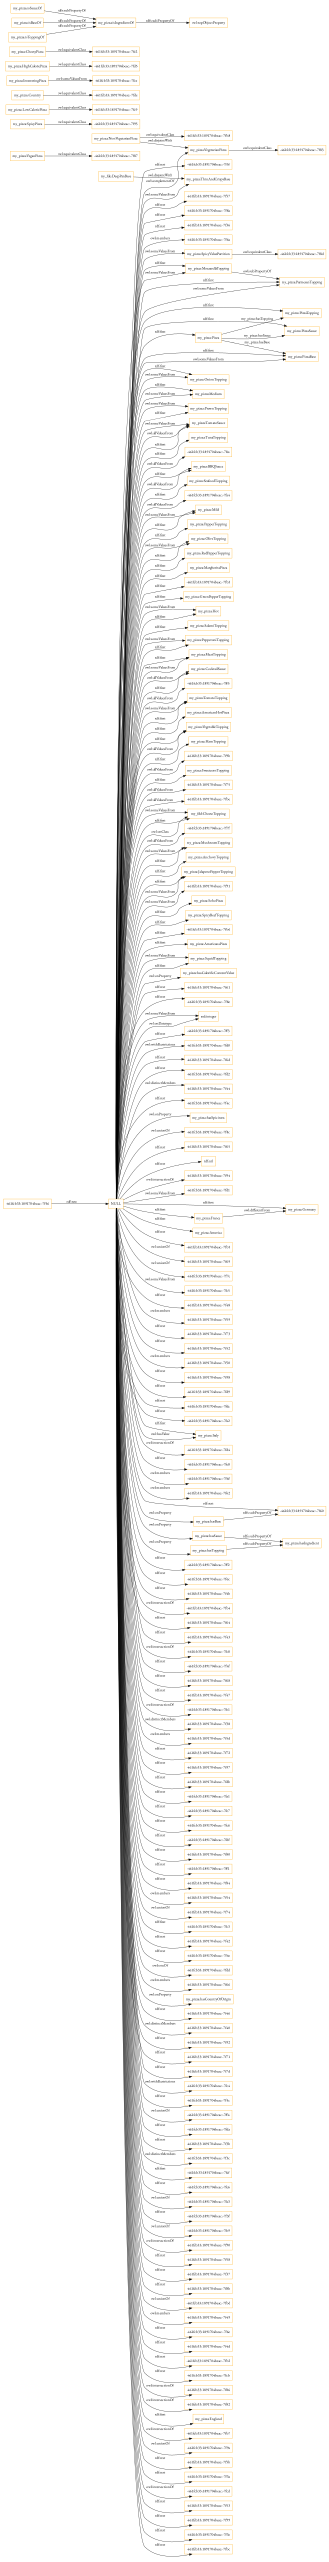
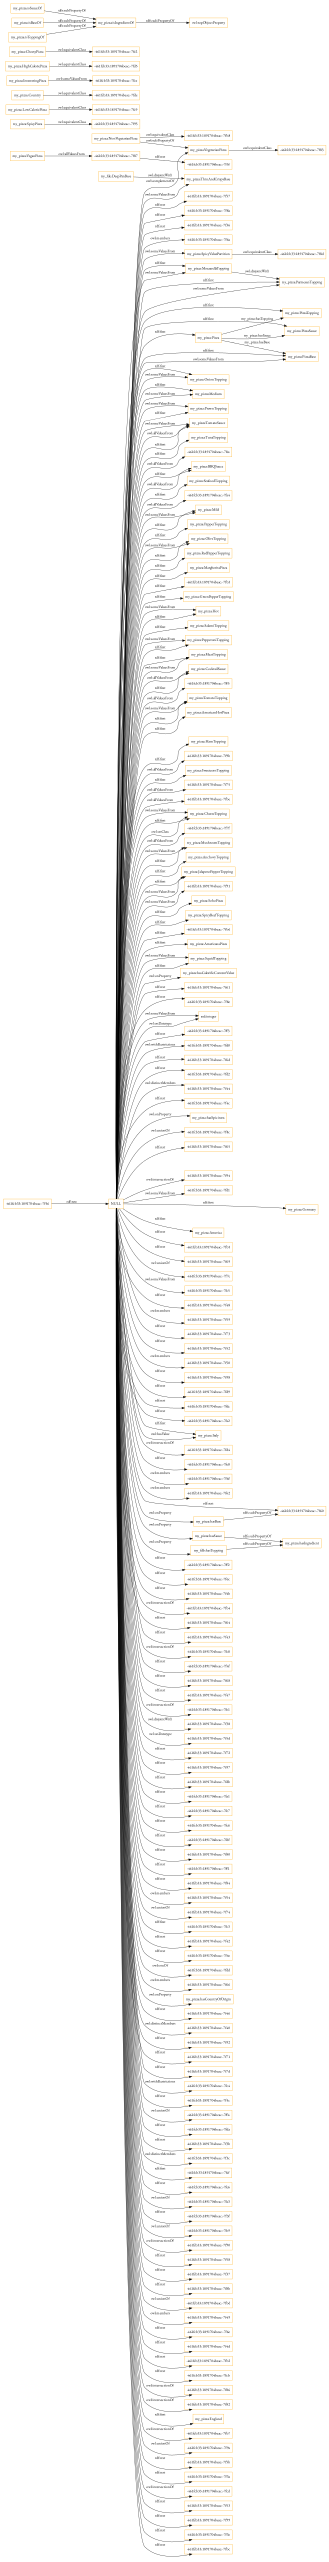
edge "my_pizza:NonVegetarianPizza" -> "my_pizza:VegetarianPizza": label "owl:disjointWith" -> "owl:subPropertyOf"
edge "my_pizza:VeganPizza" -> "-461fcb33:1891704beac:-7f87": label "owl:equivalentClass" -> "owl:allValuesFrom"
edge "my_pizza:MozzarellaTopping" -> "my_pizza:ParmesanTopping": label "owl:subPropertyOf" -> "owl:disjointWith"
edge "NULL" -> "-461fcb33:1891704beac:-7f5f": now "-461fcb33:1891704beac:-7f87" -> "-461fcb33:1891704beac:-7f5f"
node "my_pizza:VegetableTopping": removed
node "my_fdd:CheeseTopping": label "my_fdd:CheeseTopping" -> "my_pizza:CheeseTopping"
node "rdf:nil": removed
node "my_pizza:France": removed
edge "NULL" -> "-461fcb33:1891704beac:-7f69": label "owl:unionOf" -> "rdf:rest"
node "my_pizza:hasTopping": label "my_pizza:hasTopping" -> "my_fdb:hasTopping"
edge "NULL" -> "-461fcb33:1891704beac:-7f38": label "owl:distinctMembers" -> "owl:disjointWith"
edge "NULL" -> "-461fcb33:1891704beac:-7f5d": label "owl:members" -> "owl:onDatatype"
